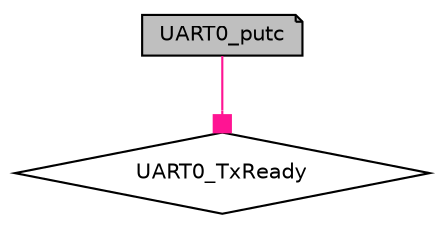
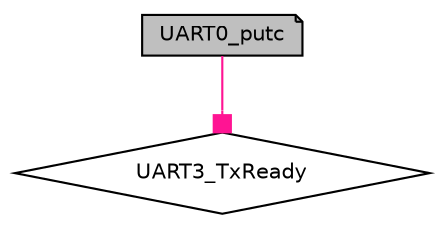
node "UART0_TxReady": label "UART0_TxReady" -> "UART3_TxReady"
